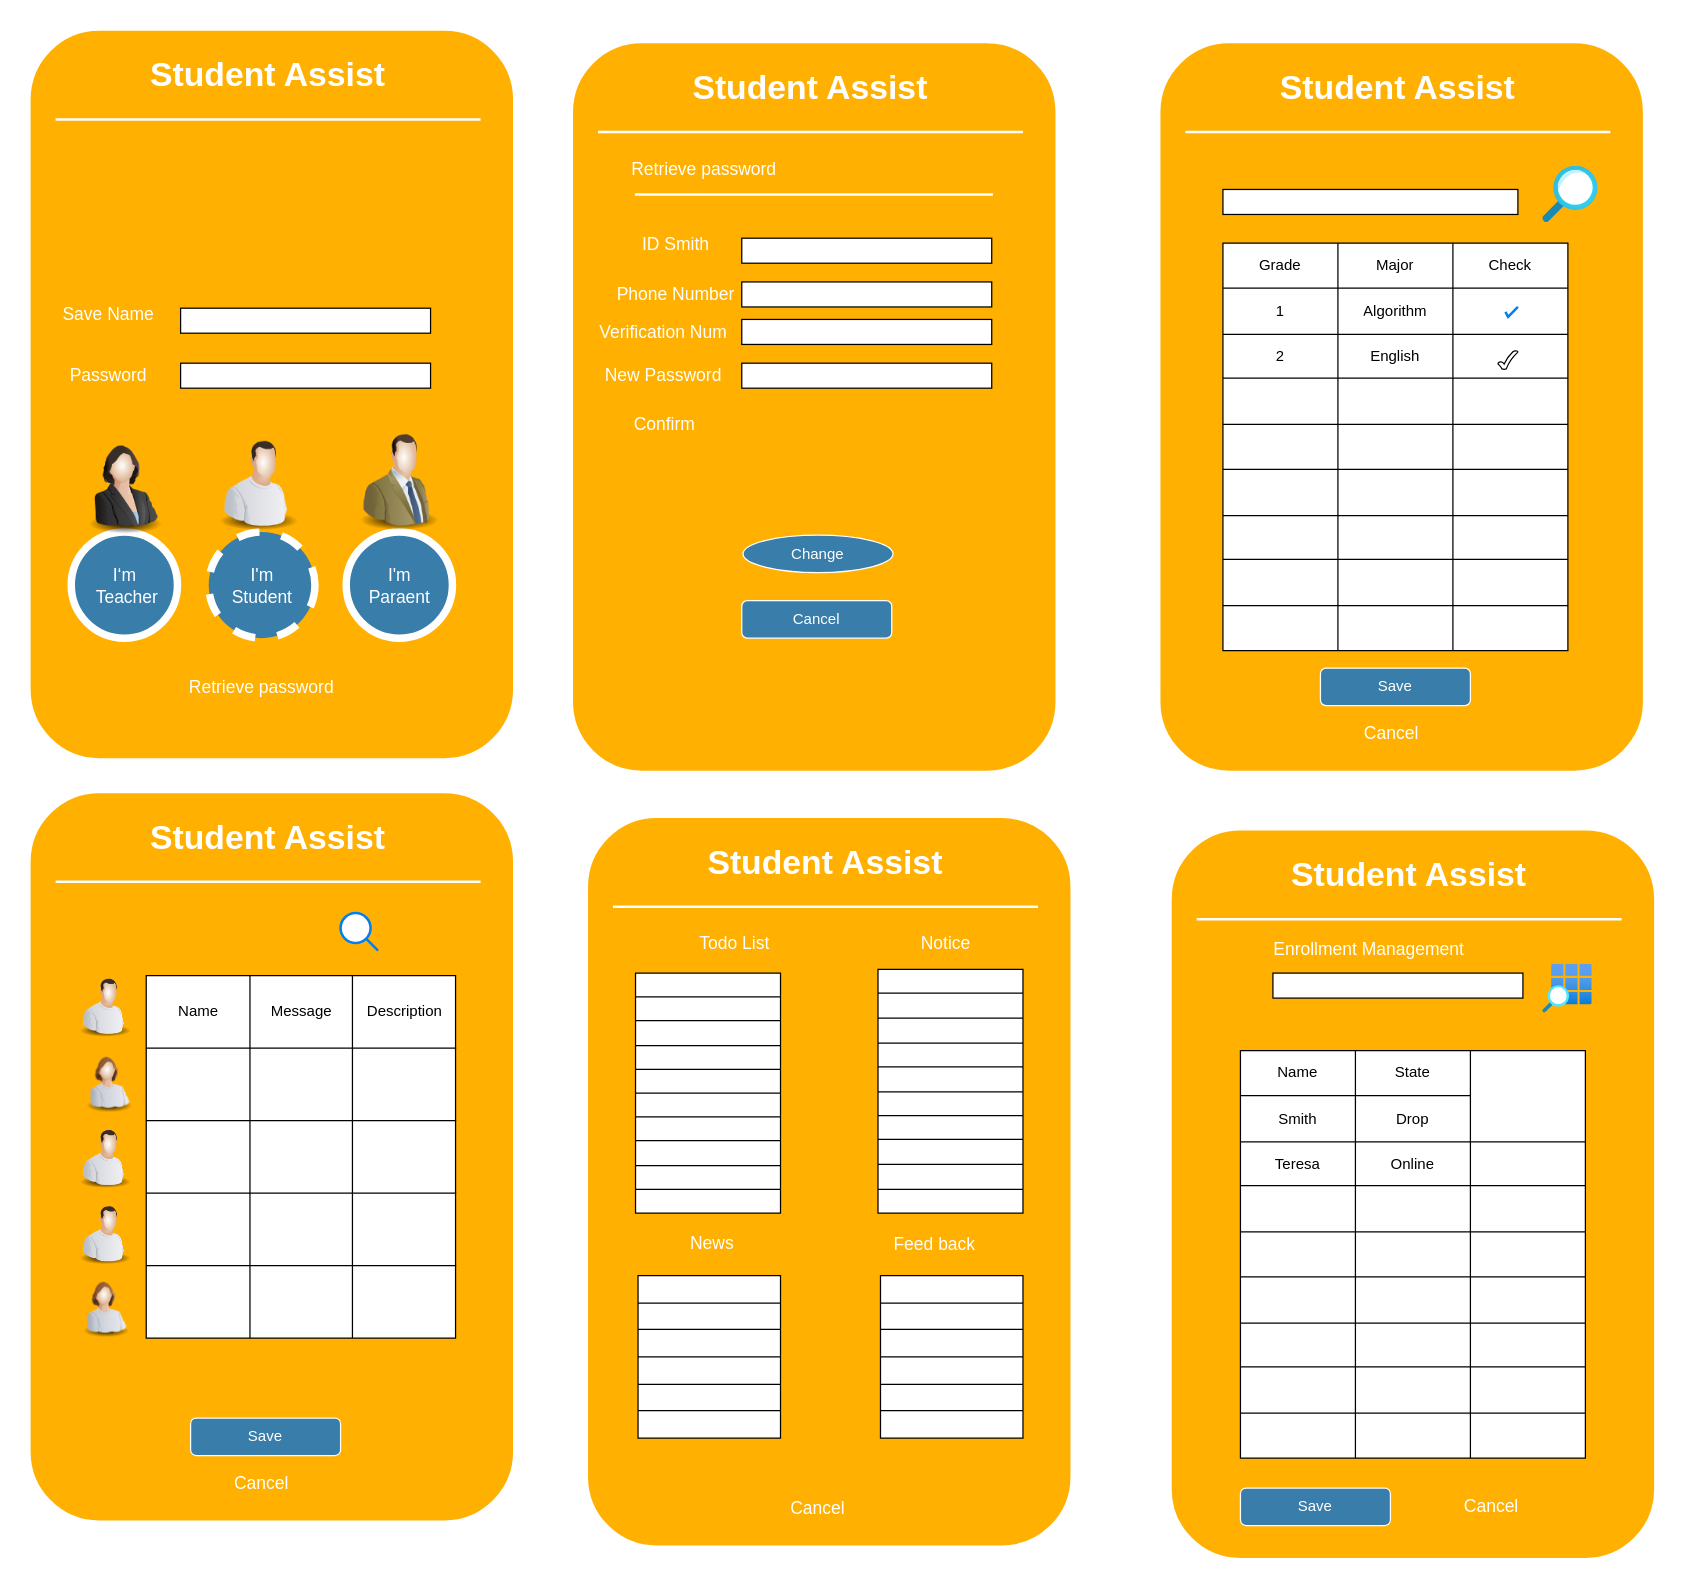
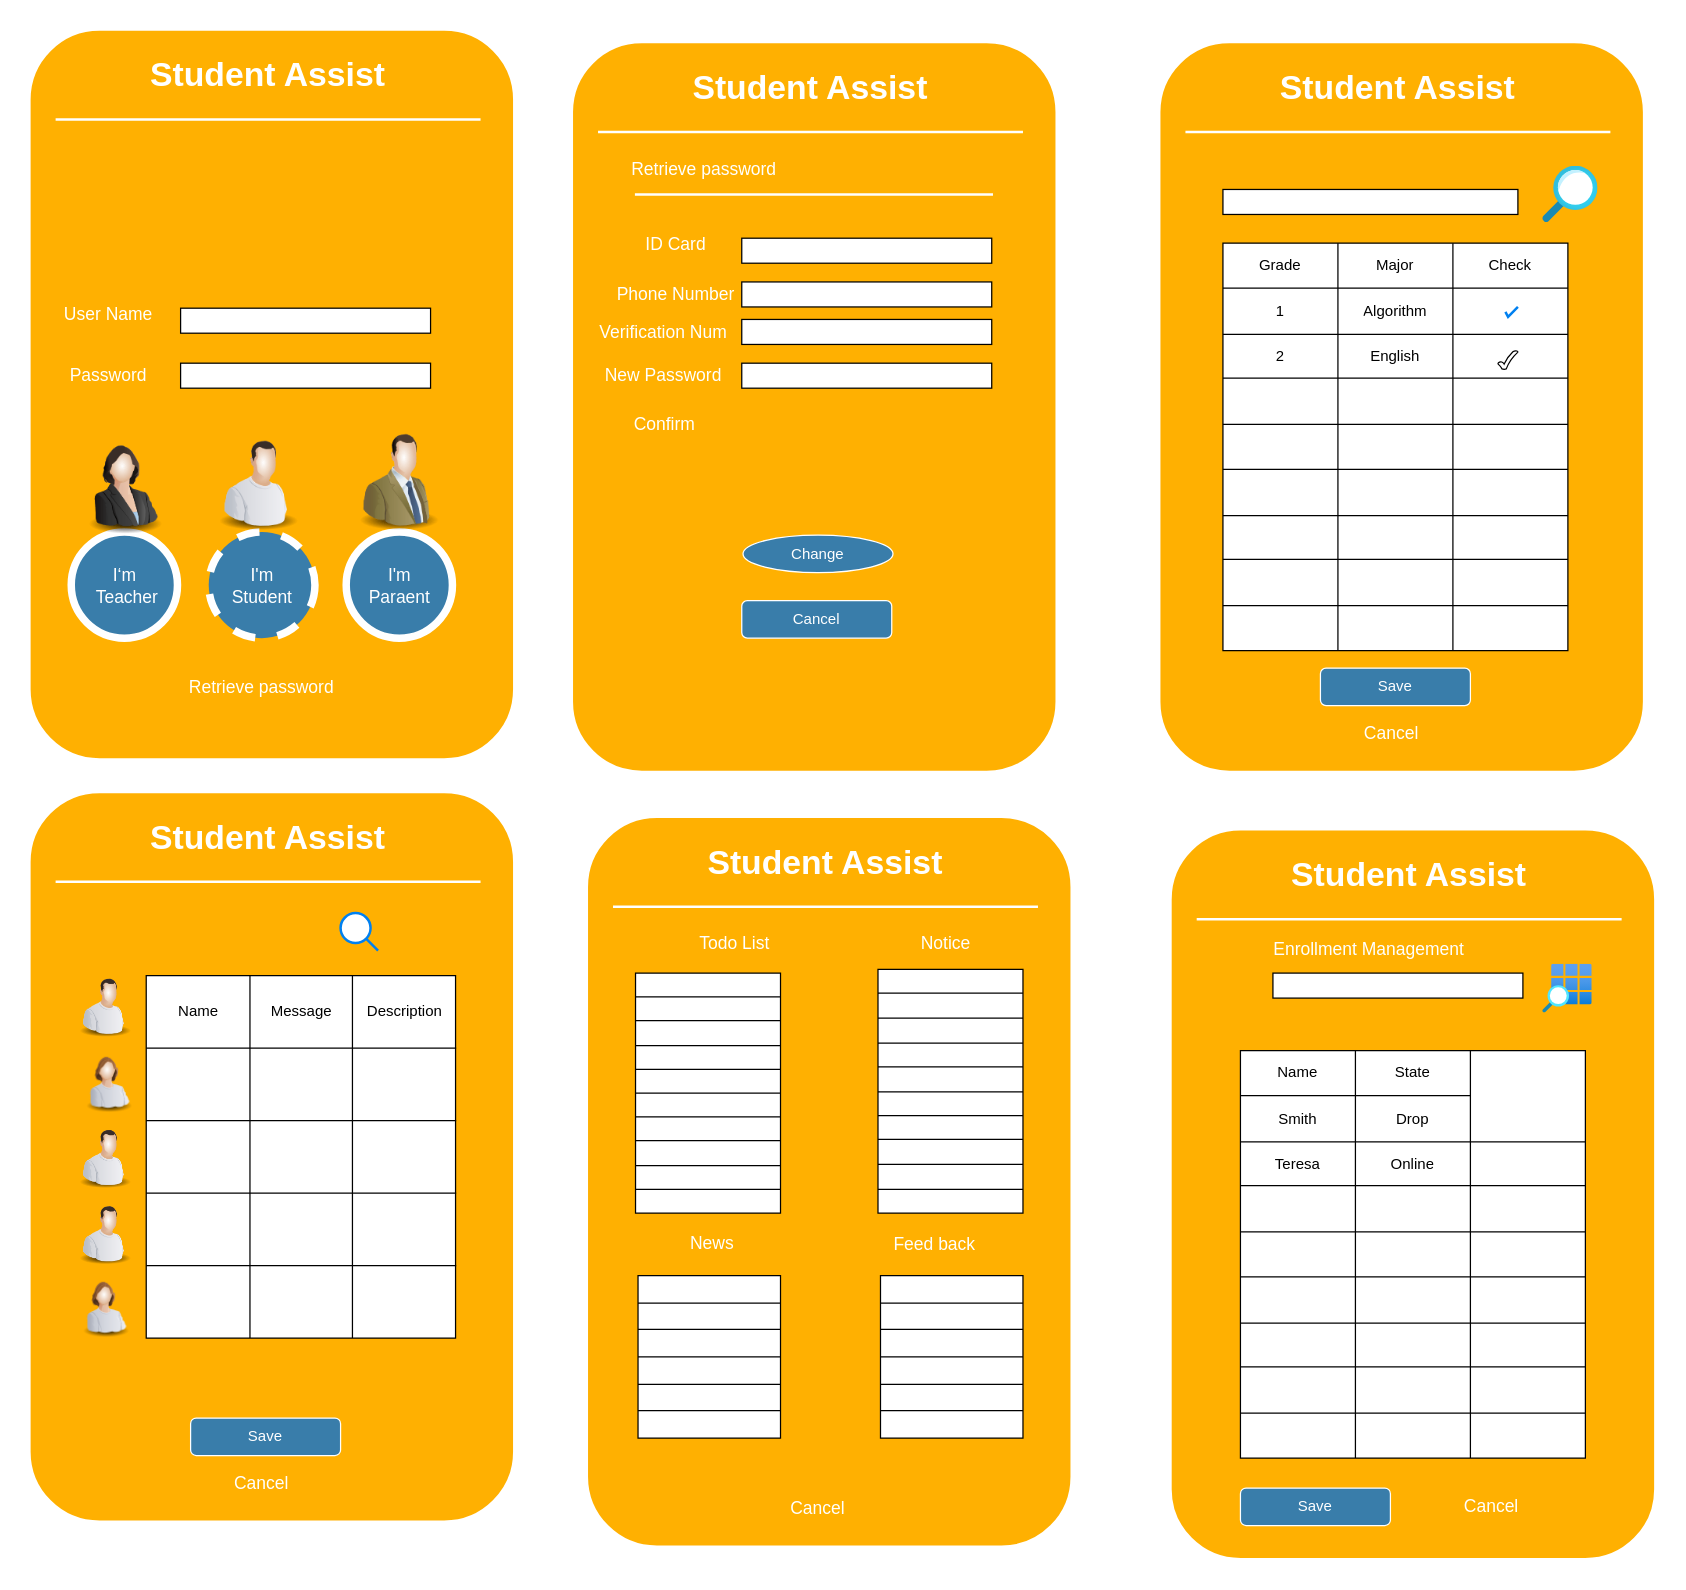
node "ID Smith": label "ID Smith" -> "ID Card"
node "Save Name": label "Save Name" -> "User Name"
